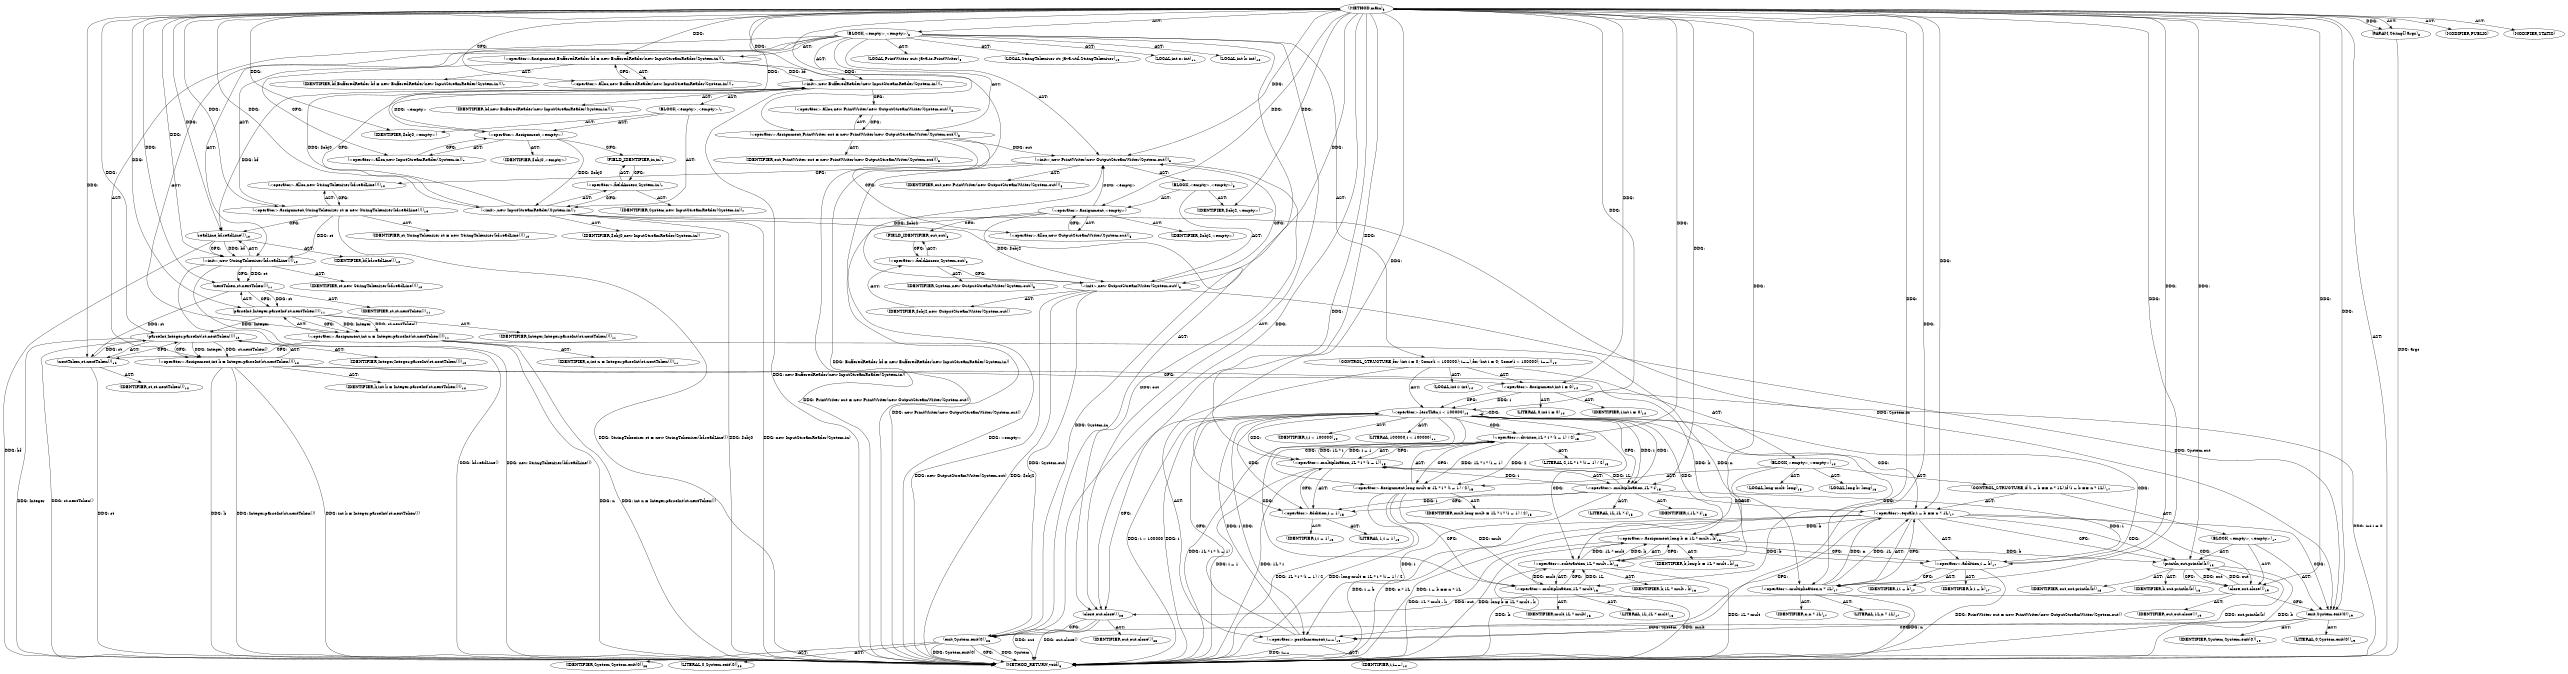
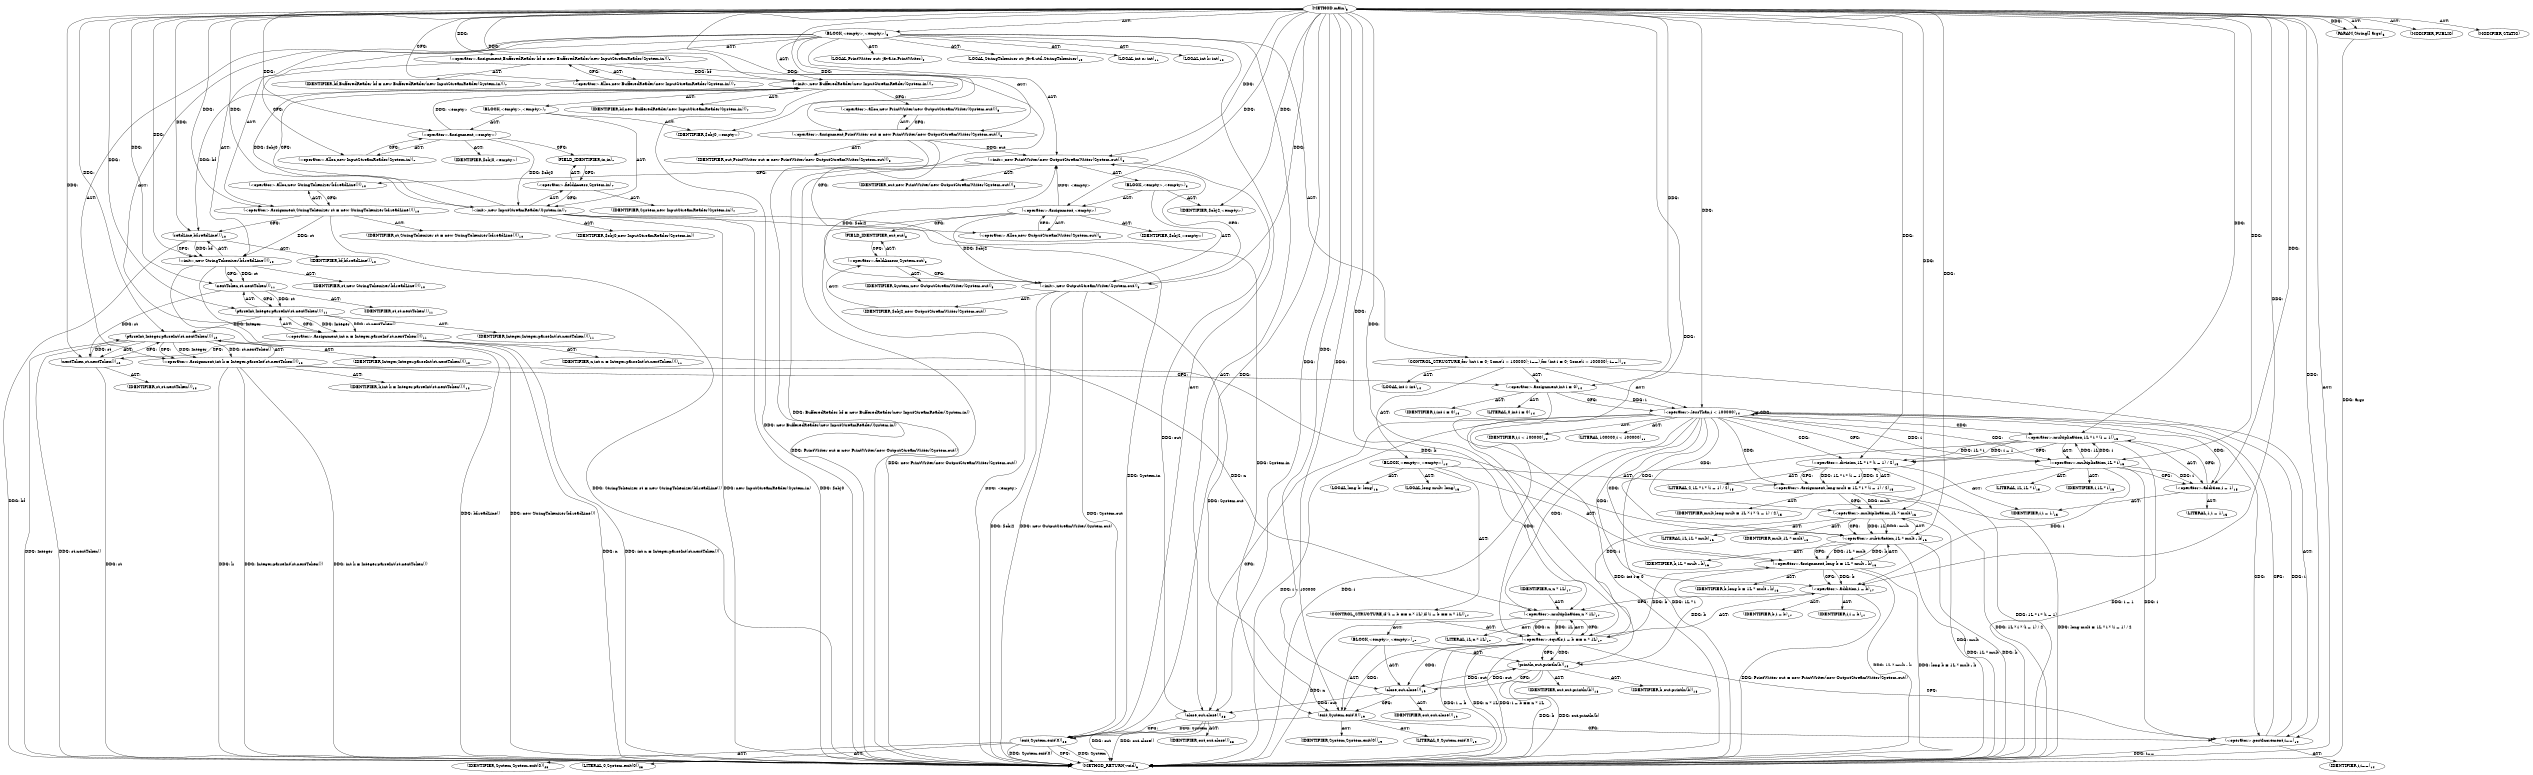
edge "(<operator>.addition,i + b)" -> "(METHOD,main)": reversed
edge "(<operator>.division,1L * i * (i + 1) / 2)" -> "(<operator>.multiplication,1L * i * (i + 1))": now "(<operator>.division,1L * i * (i + 1) / 2)" -> "(IDENTIFIER,i,i + 1)"
edge "(<operator>.multiplication,n * 1L)" -> "(IDENTIFIER,n,n * 1L)": reversed
